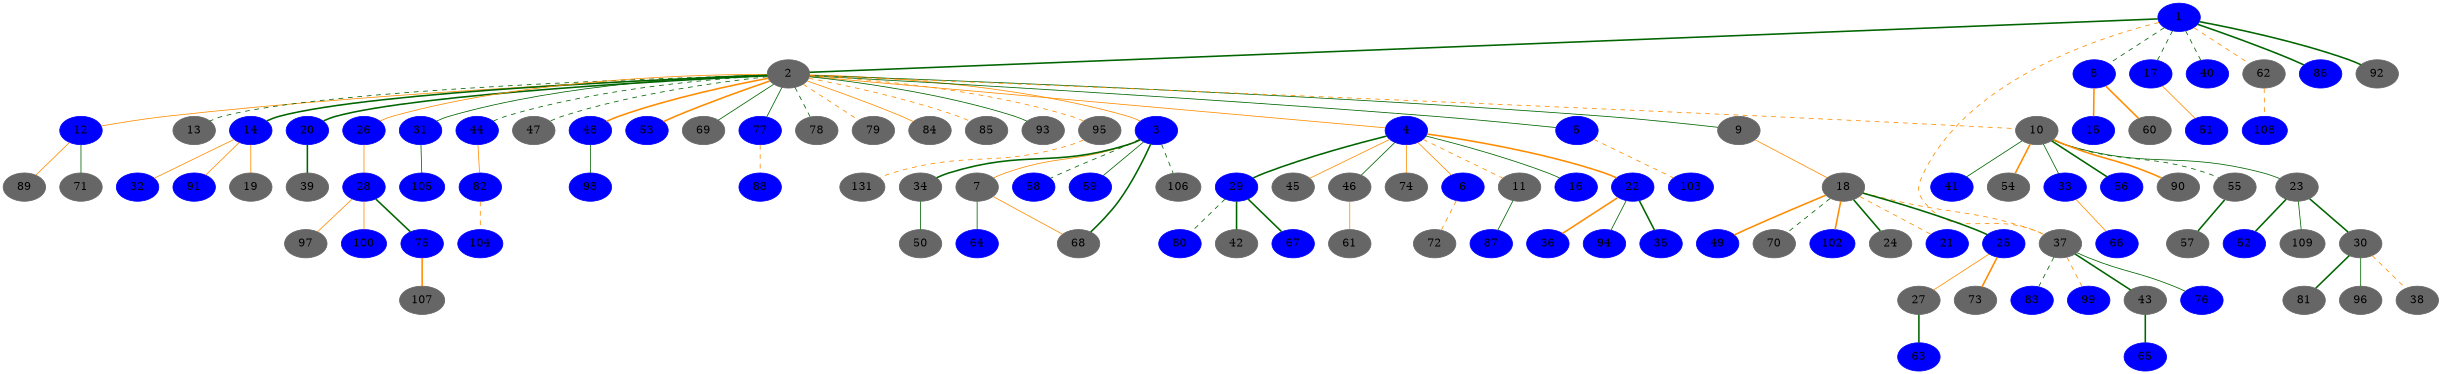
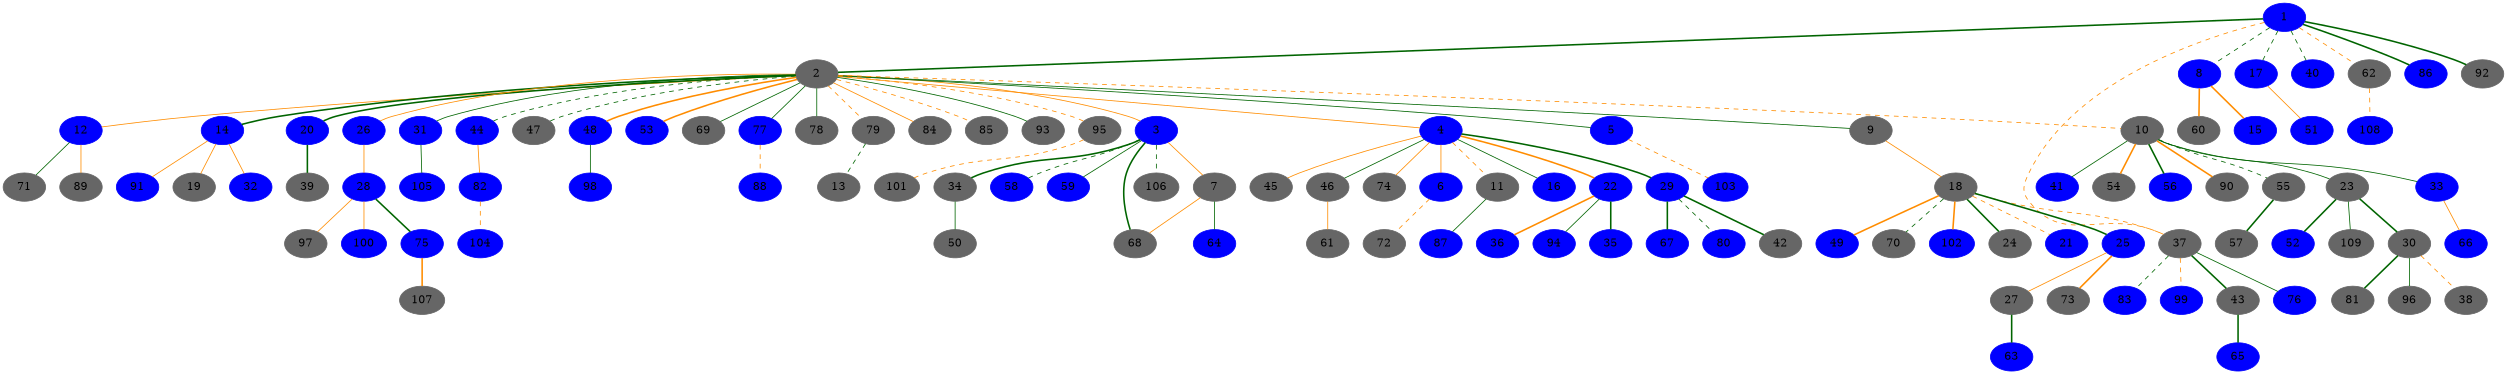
edge "2" -- "13": now "79" -- "13"
edge "2" -- "78": style dashed -> solid
node "131": label "131" -> "101"
